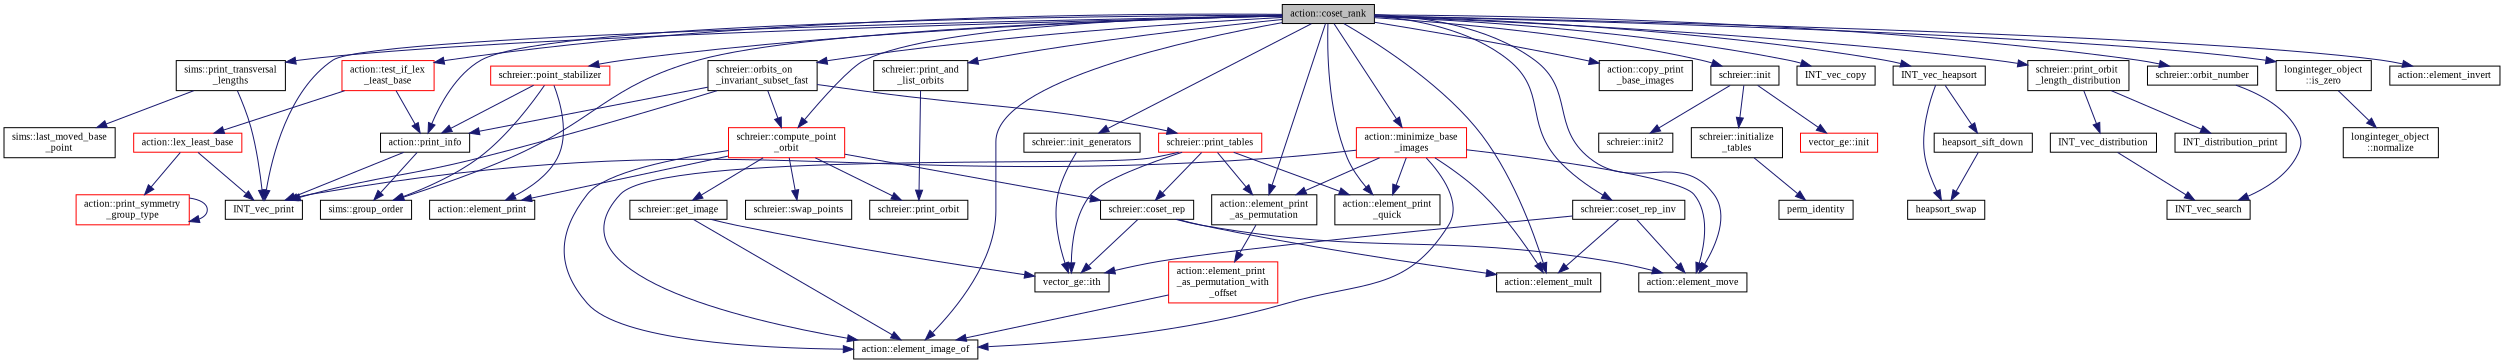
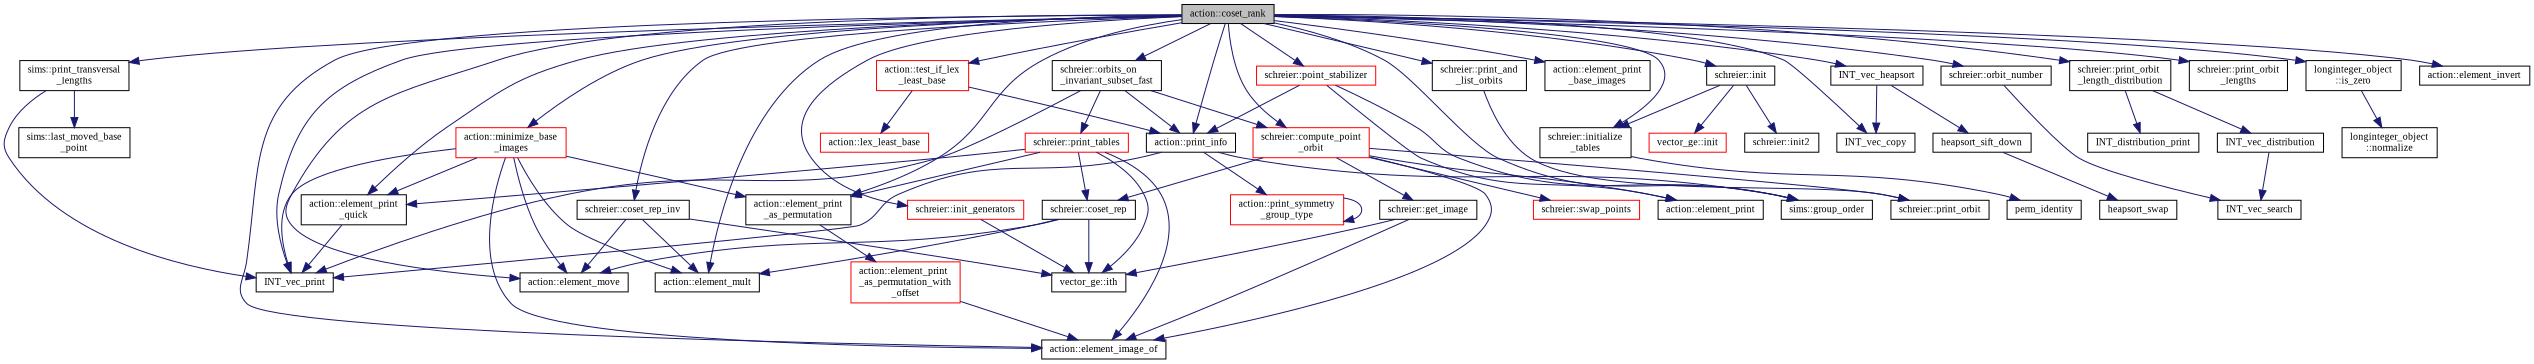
edge "action::coset_rank" -> "schreier::initialize _tables": added
node "action::copy_print _base_images": label "action::copy_print _base_images" -> "action::element_print _base_images"
node "schreier::print_orbit _lengths": added
edge "INT_vec_heapsort" -> "heapsort_swap": now "INT_vec_heapsort" -> "INT_vec_copy"
node "schreier::init_generators": color black -> red
edge "action::lex_least_base" -> "action::print_symmetry _group_type": now "action::print_info" -> "action::print_symmetry _group_type"
edge "action::lex_least_base" -> "INT_vec_print": now "action::element_print _quick" -> "INT_vec_print"
node "schreier::swap_points": color black -> red
